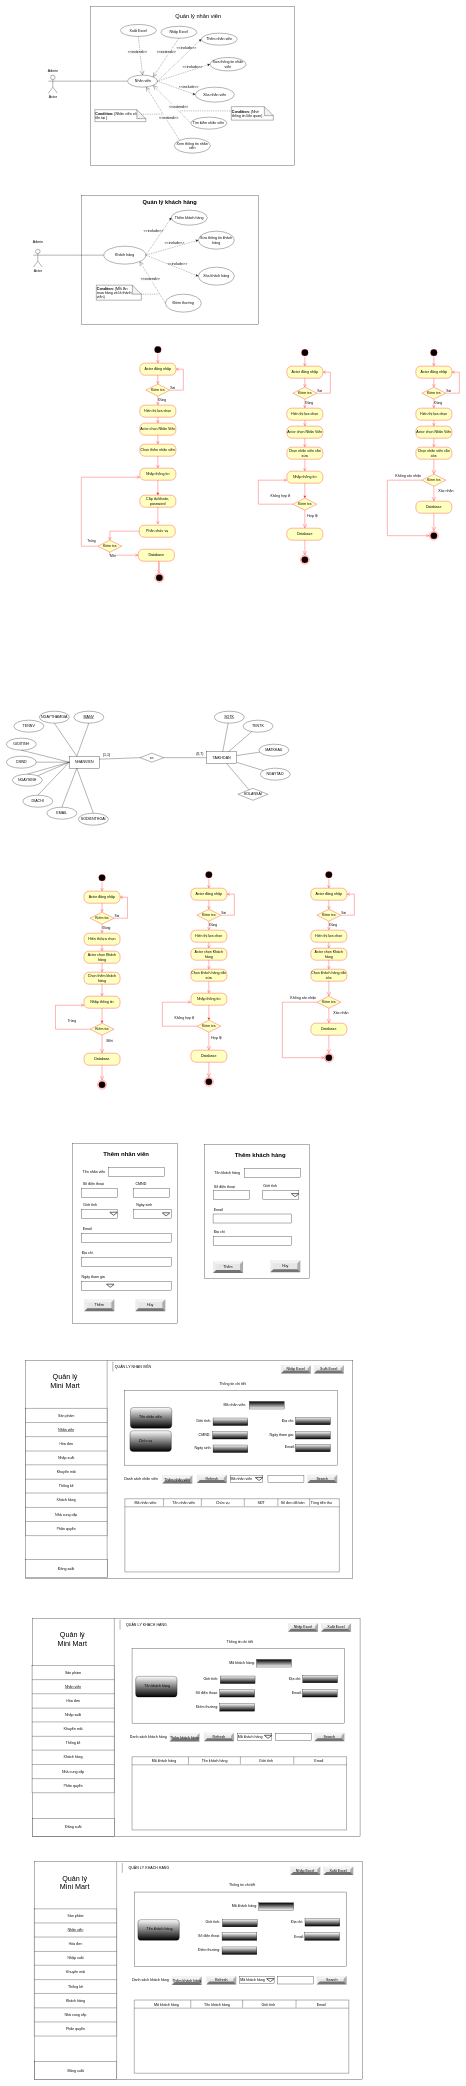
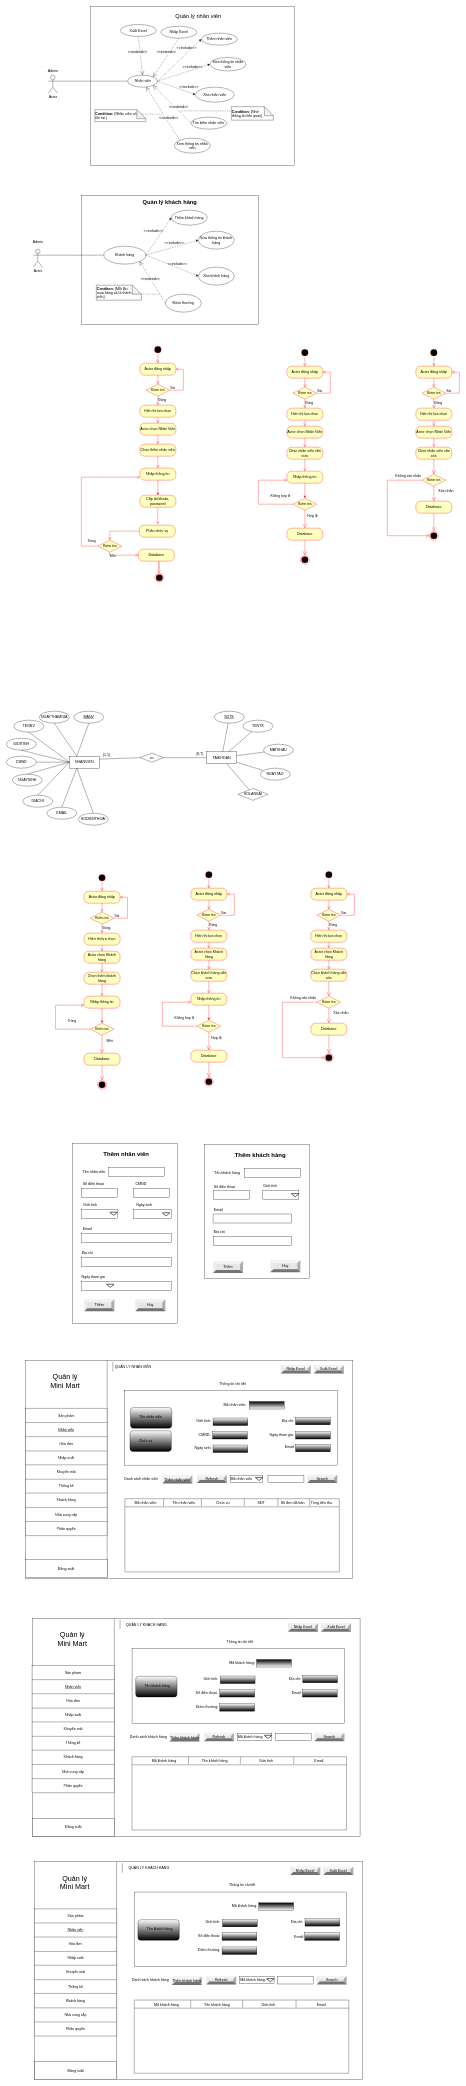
node "MATKHAU": moved (274, 750) -> (278, 750)
edge "NHANVIEN" -- "NGAYSINH": now "NHANVIEN" -- "TENNV"
